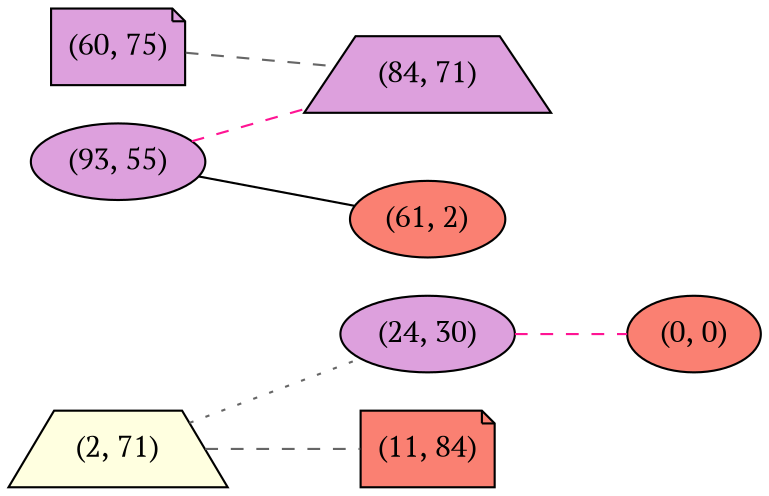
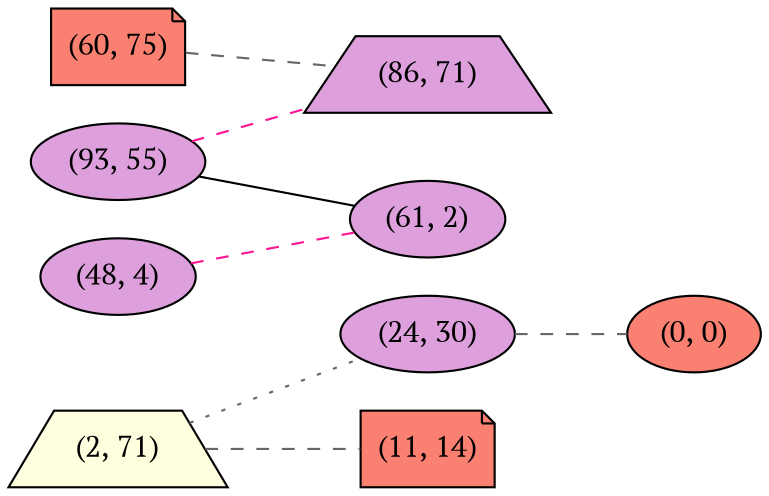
node "(60, 75)": fillcolor plum -> salmon
node "(84, 71)": label "(84, 71)" -> "(86, 71)"
node "(61, 2)": fillcolor salmon -> plum
node "(48, 4)": added
edge "(24, 30)" -- "(0, 0)": color deeppink -> gray40
node "(11, 84)": label "(11, 84)" -> "(11, 14)"
